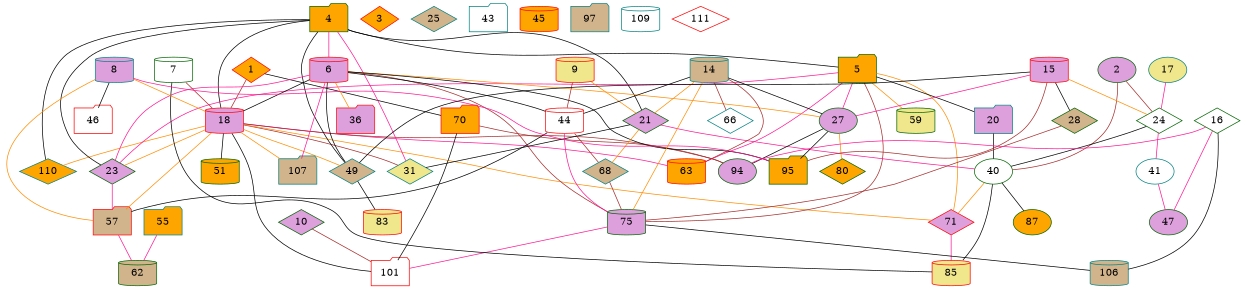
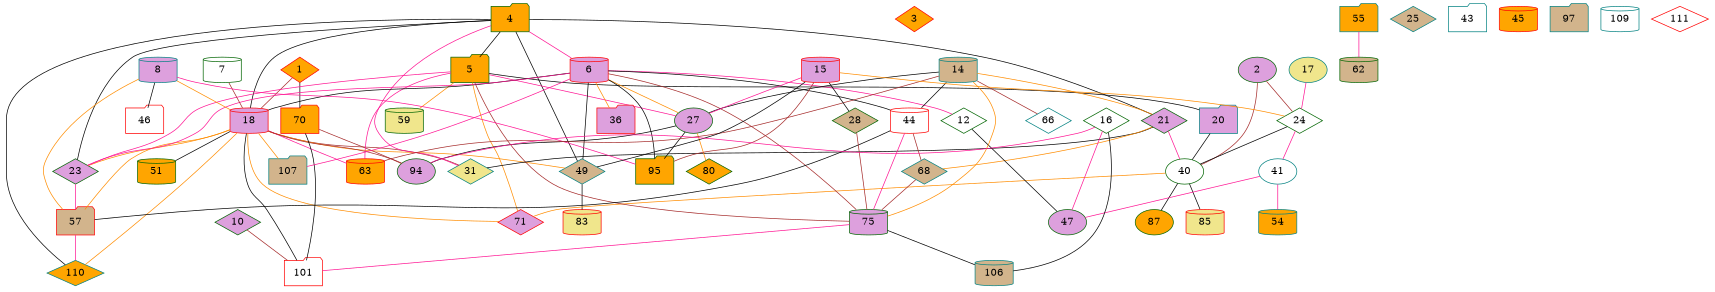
node "9": removed
node "12": added
node "54": added
edge "57" -- "62": now "57" -- "110"
edge "71" -- "85": removed
edge "7" -- "85": removed
